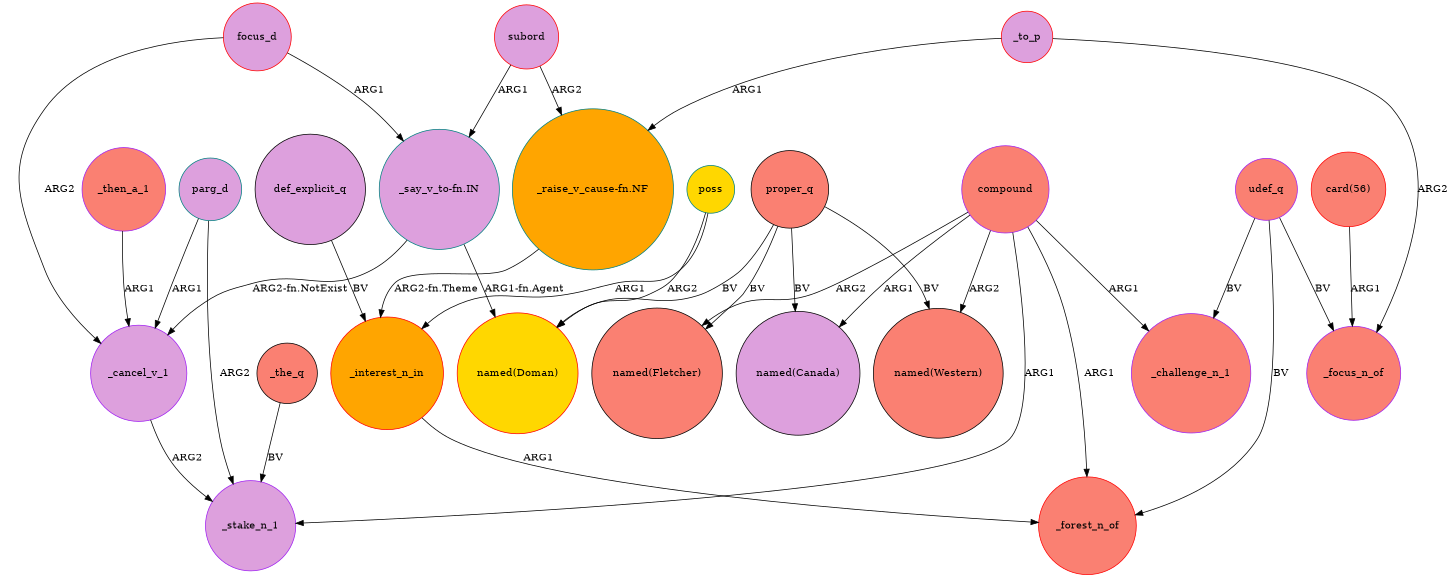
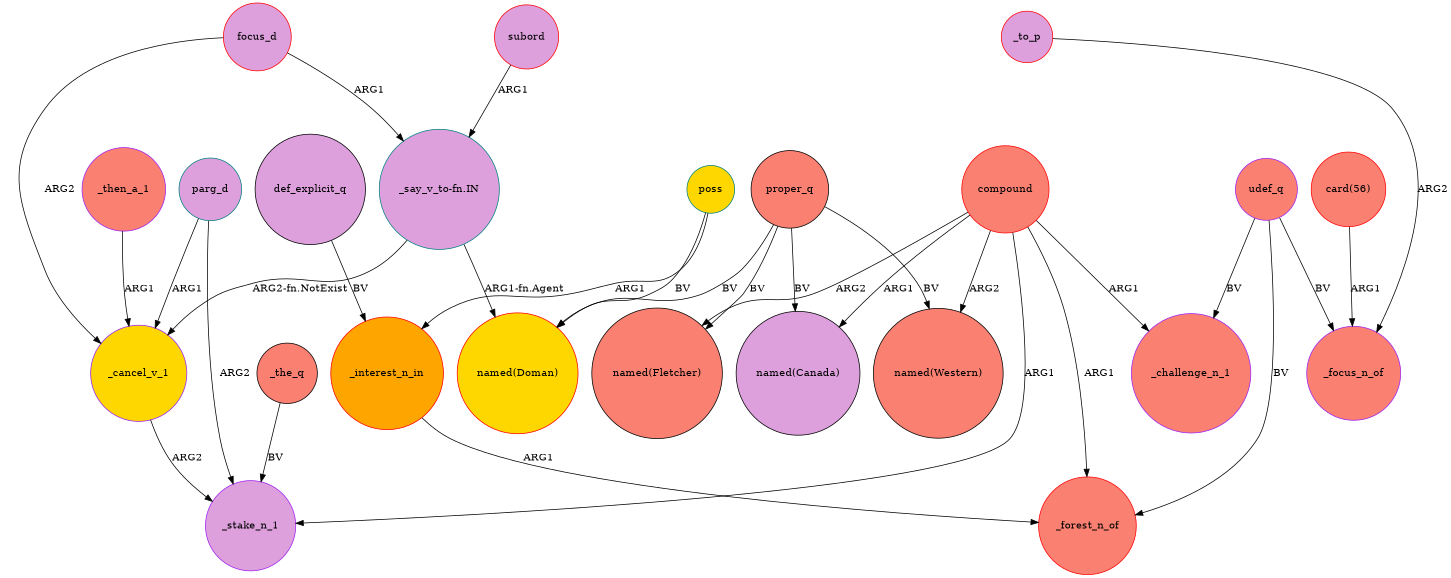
node "_raise_v_cause-fn.NF": removed
node "compound": color purple -> red
edge "poss" -> "named(Doman)": label "ARG2" -> "BV"
node "_cancel_v_1": fillcolor plum -> gold
